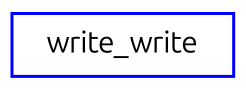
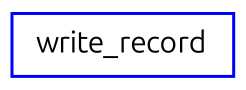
node "write_write": label "write_write" -> "write_record"
